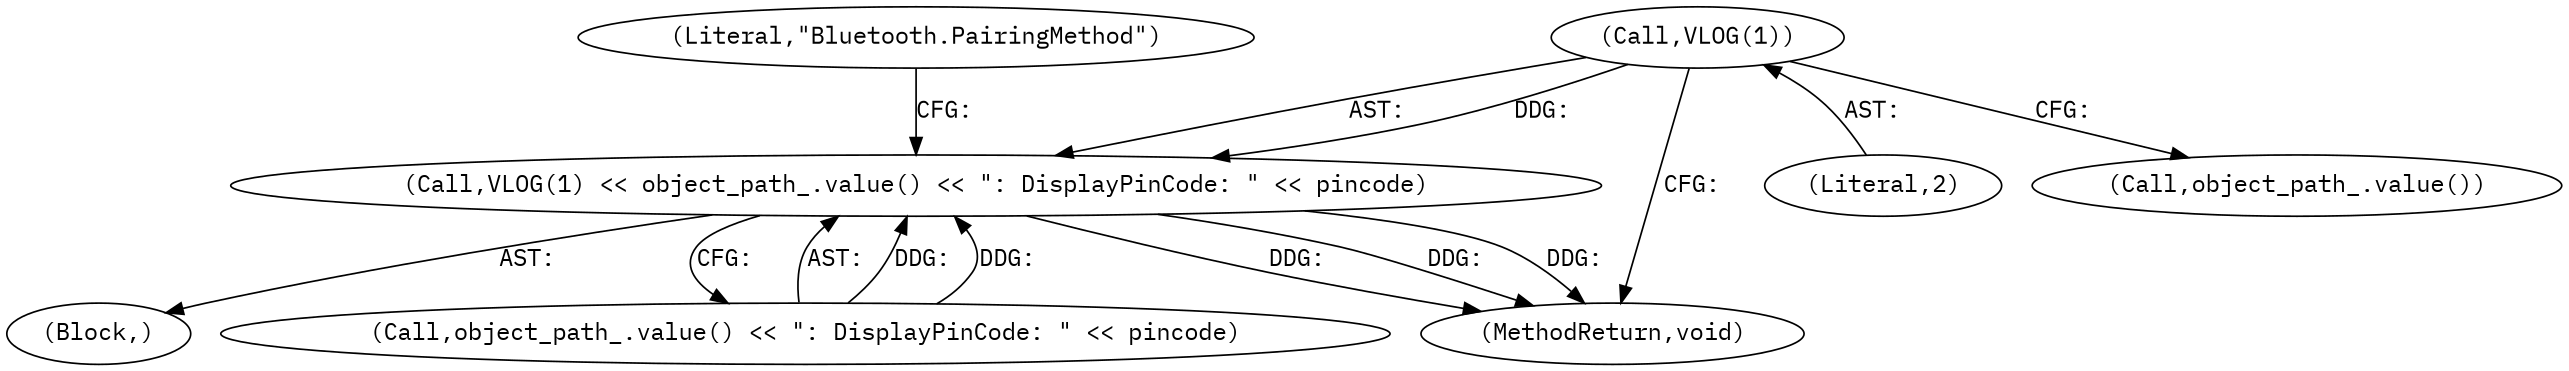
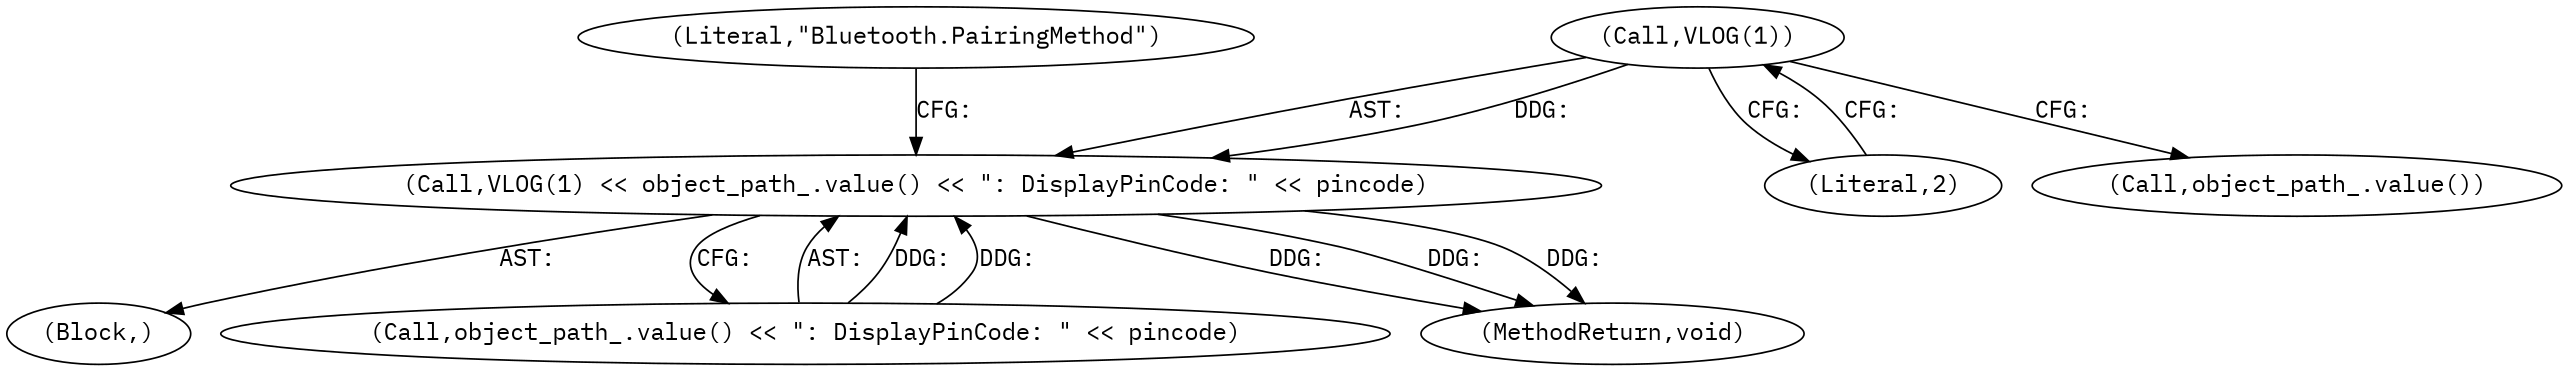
edge "(Literal,2)" -> "(Call,VLOG(1))": label "AST: " -> "CFG: "
edge "(Call,VLOG(1))" -> "(MethodReturn,void)": now "(Call,VLOG(1))" -> "(Literal,2)"
